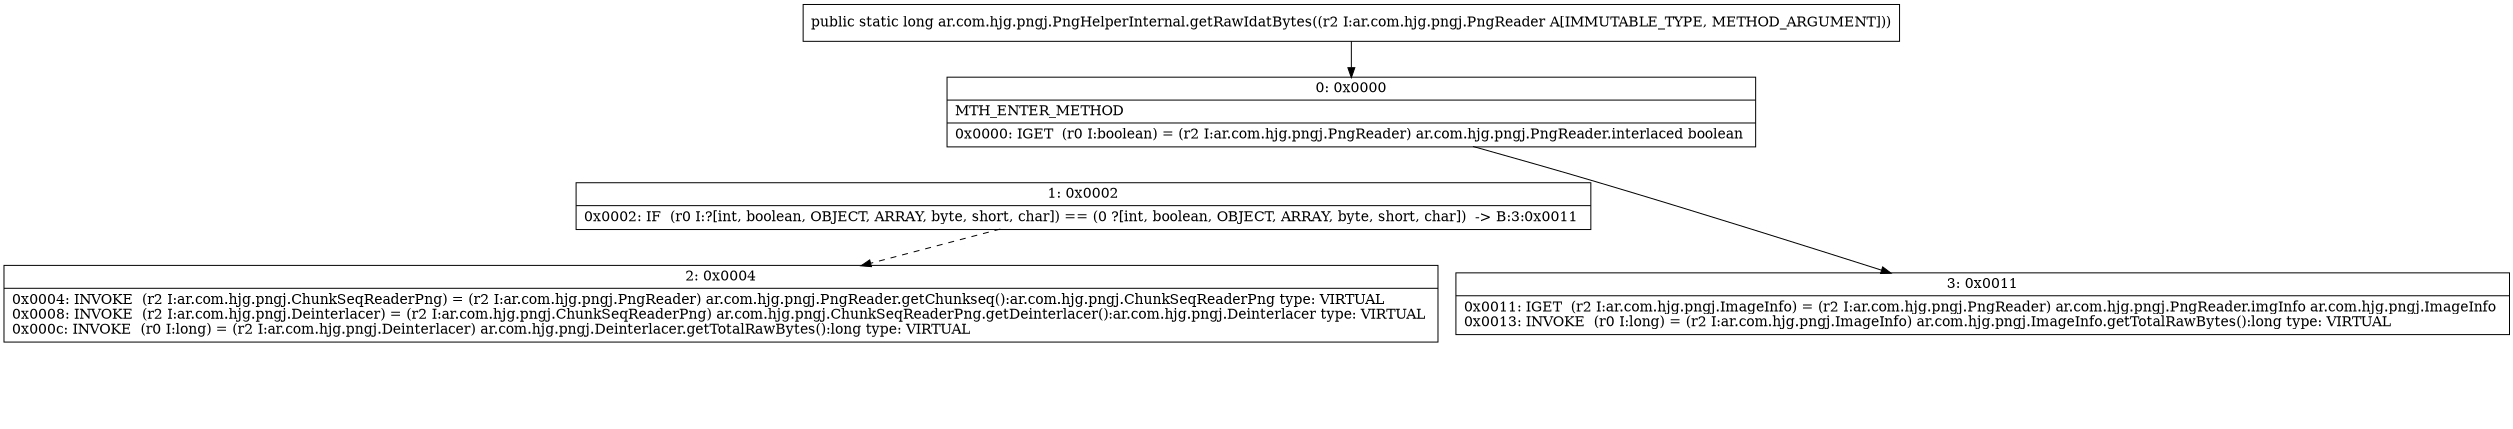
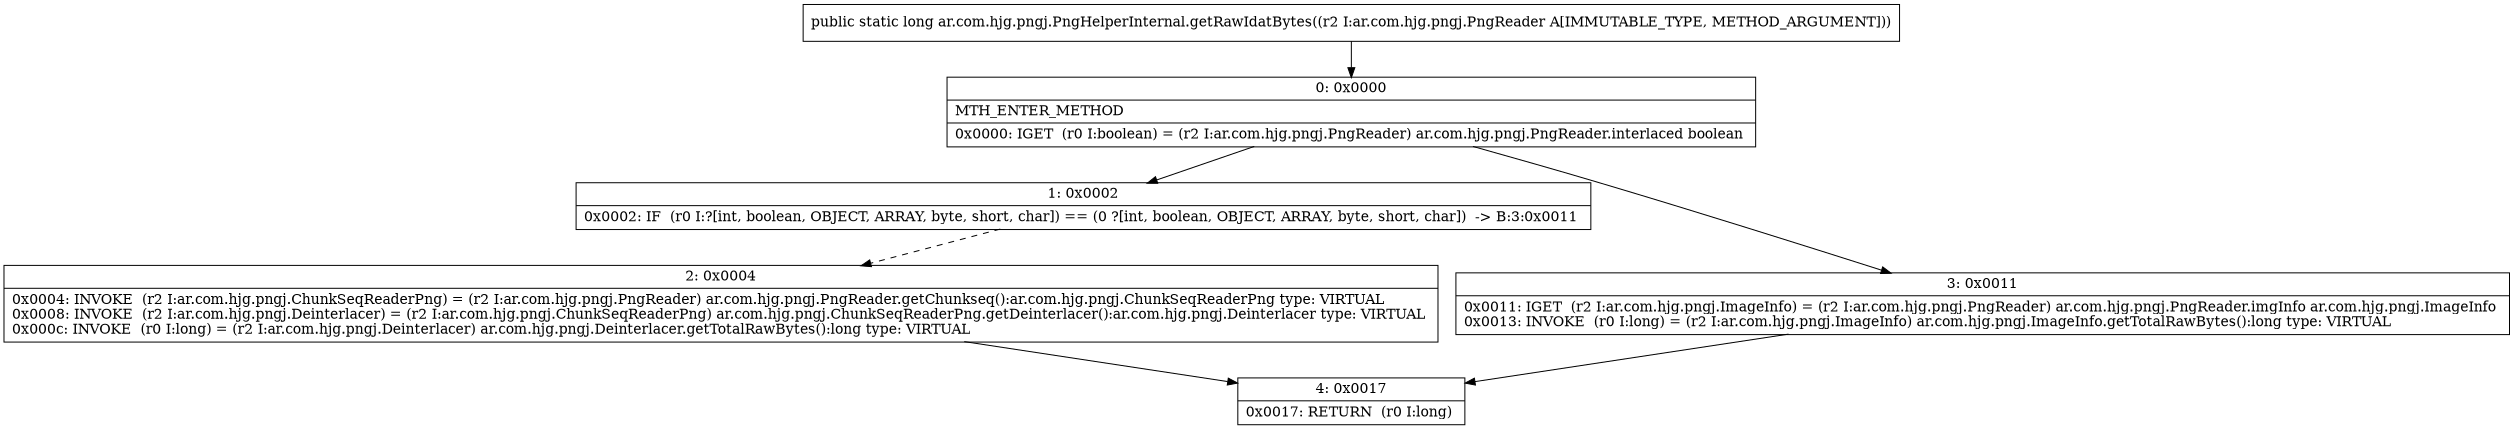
edge "0: 0x0000" -> "1: 0x0002": added
node "4: 0x0017": added
